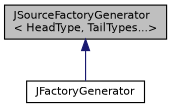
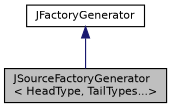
edge "JFactoryGenerator" -> "JSourceFactoryGenerator < HeadType, TailTypes...>": reversed
